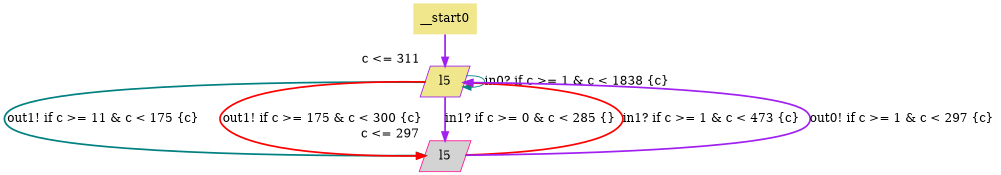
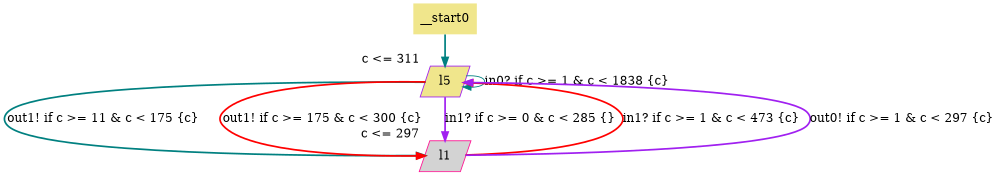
edge "__start0" -> "l5 c <= 311": color purple -> teal
node "l5 c <= 297": label "l5 c <= 297" -> "l1 c <= 297"
